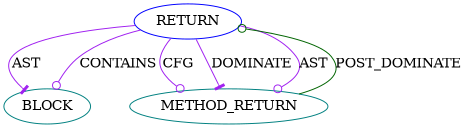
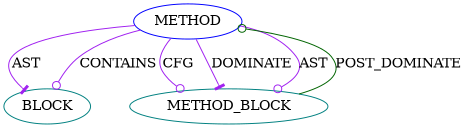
node "RETURN": label "RETURN" -> "METHOD"
node "METHOD_RETURN": label "METHOD_RETURN" -> "METHOD_BLOCK"
